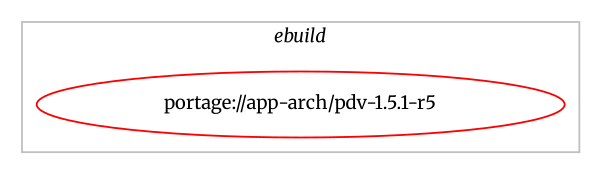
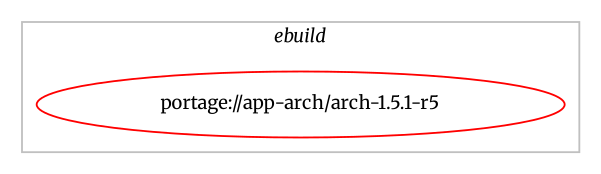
node "portage://app-arch/pdv-1.5.1-r5": label "portage://app-arch/pdv-1.5.1-r5" -> "portage://app-arch/arch-1.5.1-r5"
